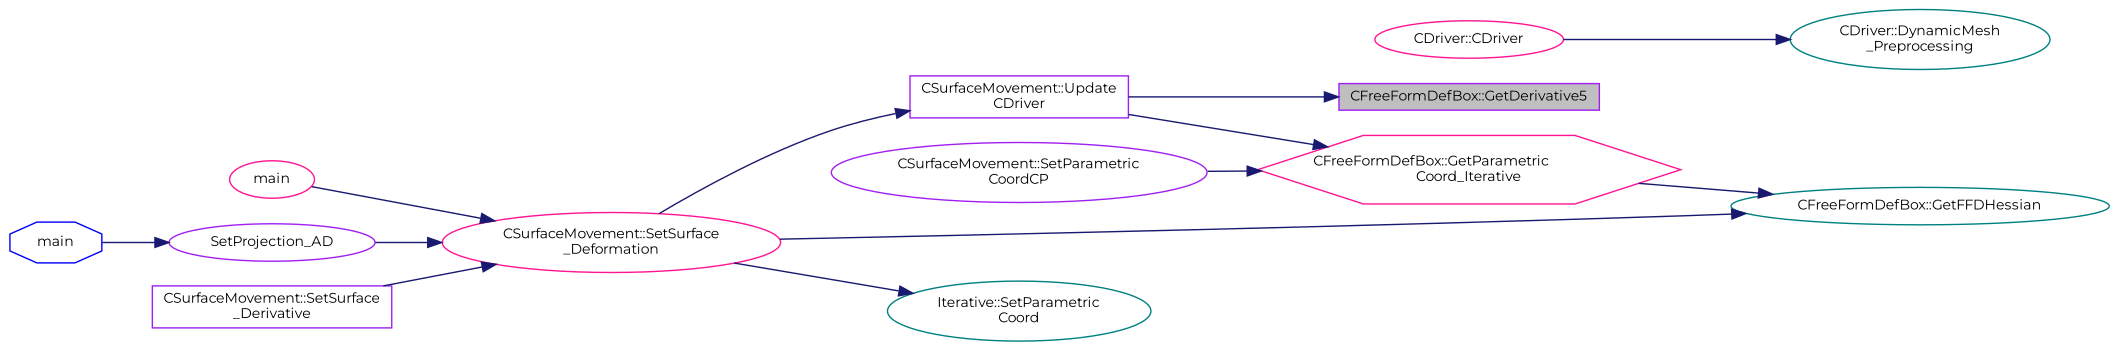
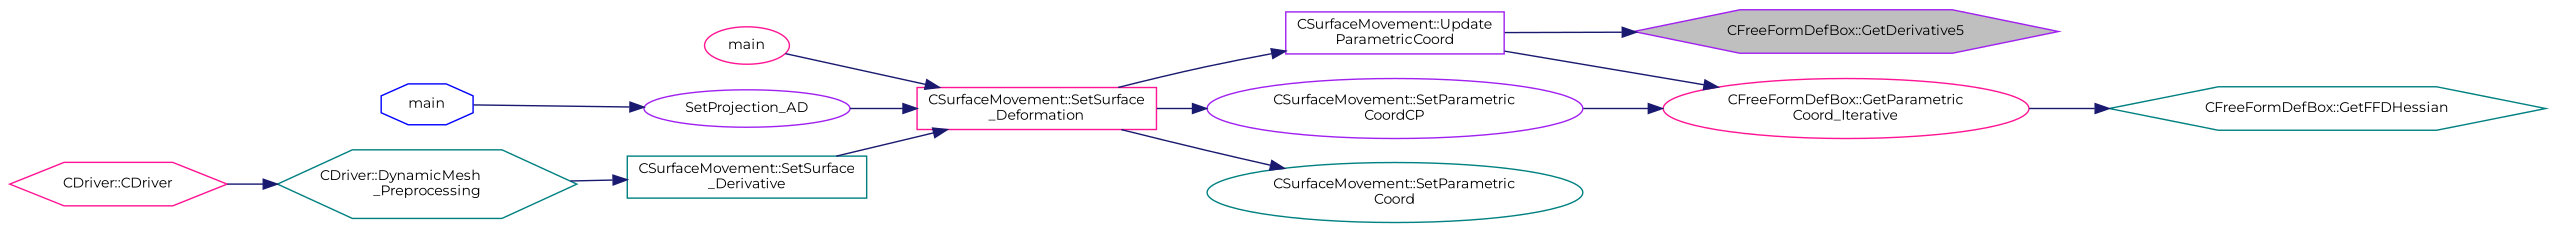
node "CDriver::CDriver": shape ellipse -> hexagon
node "CDriver::DynamicMesh _Preprocessing": shape ellipse -> hexagon
node "CSurfaceMovement::Update CDriver": label "CSurfaceMovement::Update CDriver" -> "CSurfaceMovement::Update ParametricCoord"
node "CFreeFormDefBox::GetDerivative5": shape box -> hexagon
node "CFreeFormDefBox::GetParametric Coord_Iterative": shape hexagon -> ellipse
edge "CDriver::DynamicMesh _Preprocessing" -> "CSurfaceMovement::SetSurface _Derivative": added
node "CFreeFormDefBox::GetFFDHessian": shape ellipse -> hexagon
edge "CSurfaceMovement::SetSurface _Deformation" -> "CFreeFormDefBox::GetFFDHessian": now "CSurfaceMovement::SetSurface _Deformation" -> "CSurfaceMovement::SetParametric CoordCP"
node "CSurfaceMovement::SetSurface _Deformation": shape ellipse -> box
node "CSurfaceMovement::SetSurface _Derivative": color purple -> teal
node "Iterative::SetParametric Coord": label "Iterative::SetParametric Coord" -> "CSurfaceMovement::SetParametric Coord"
